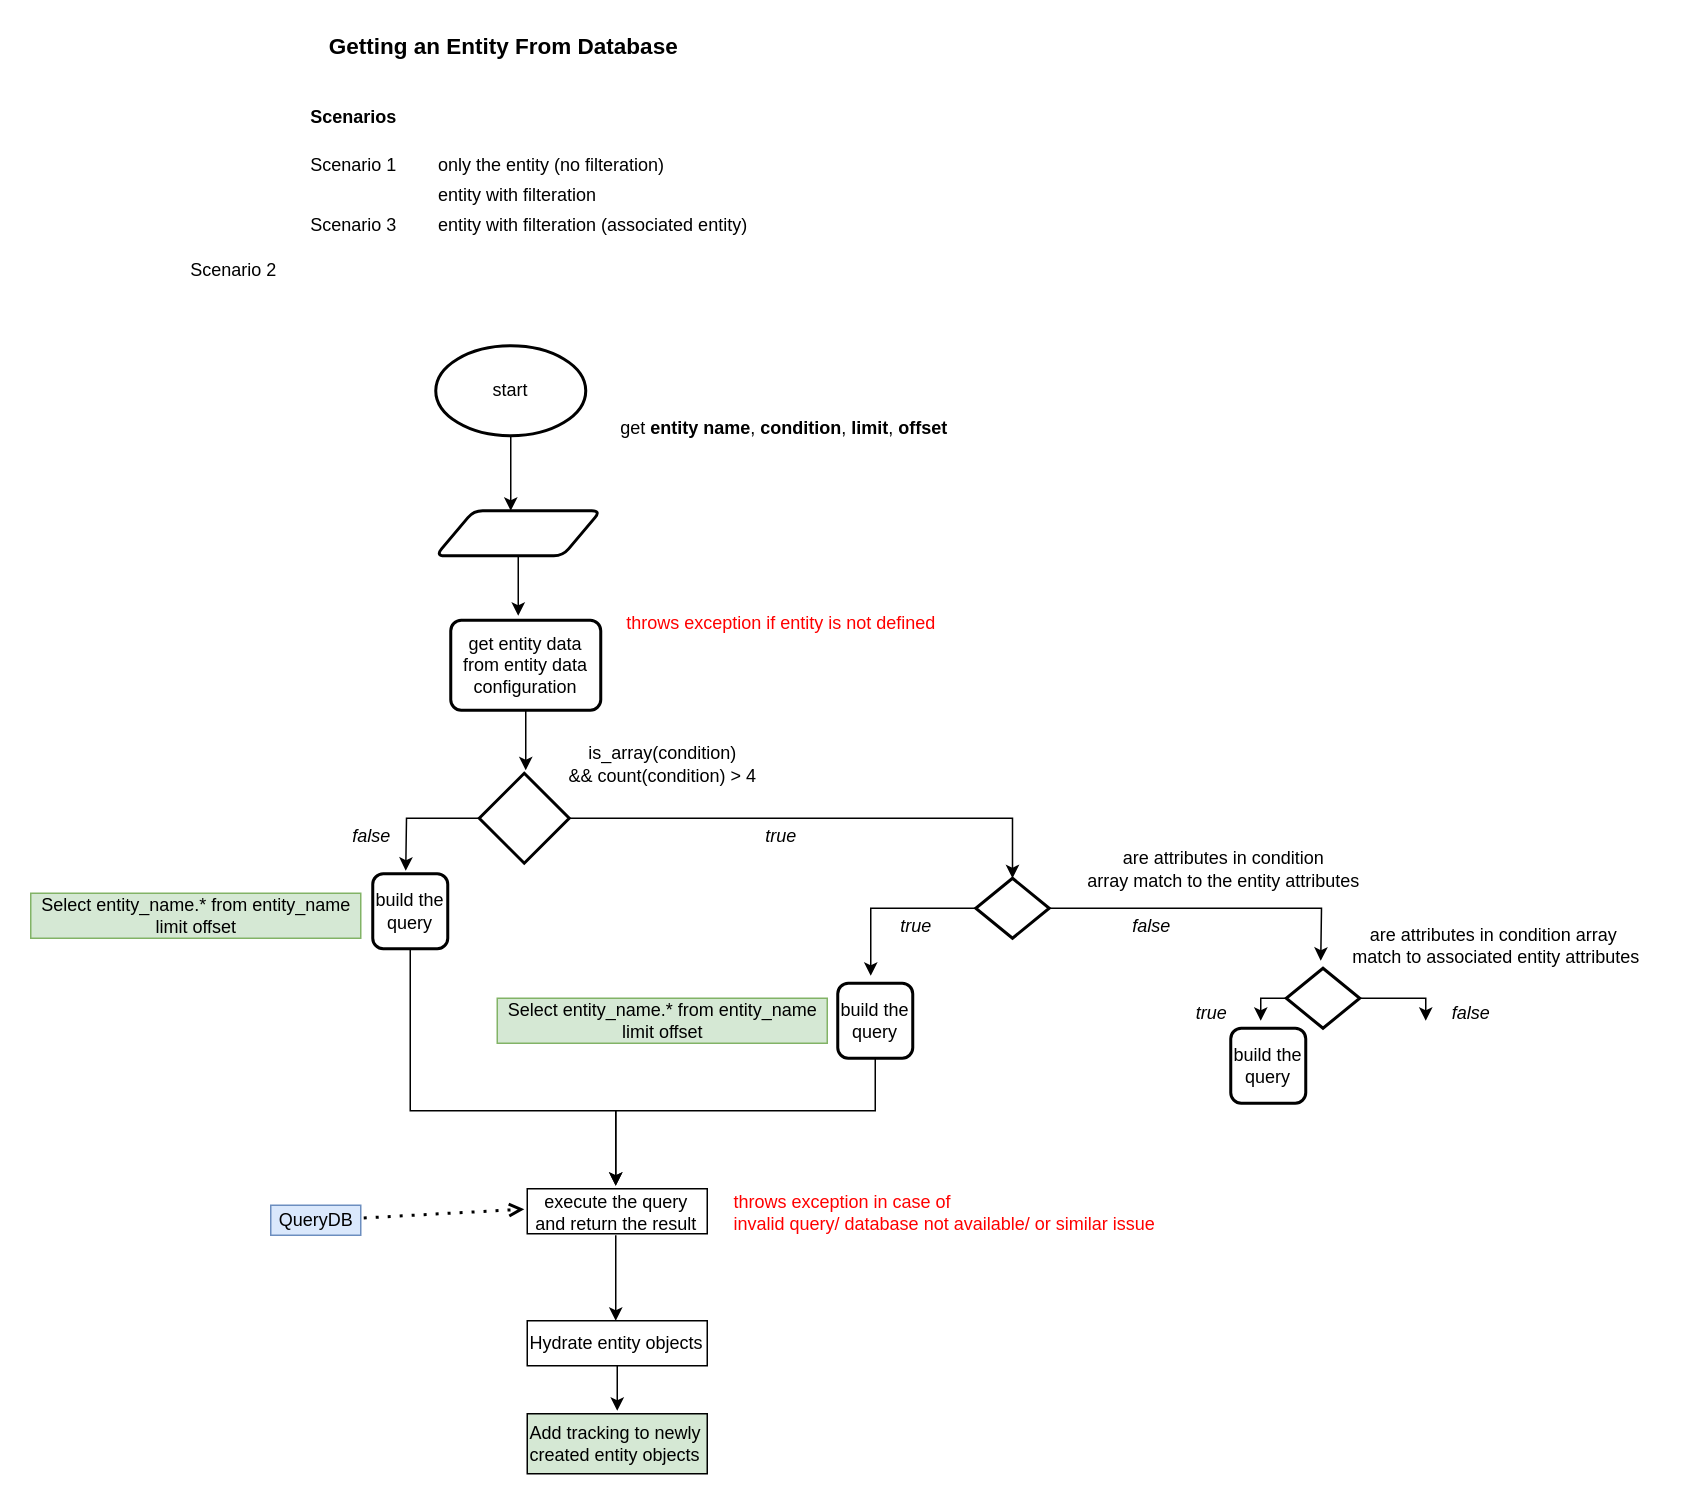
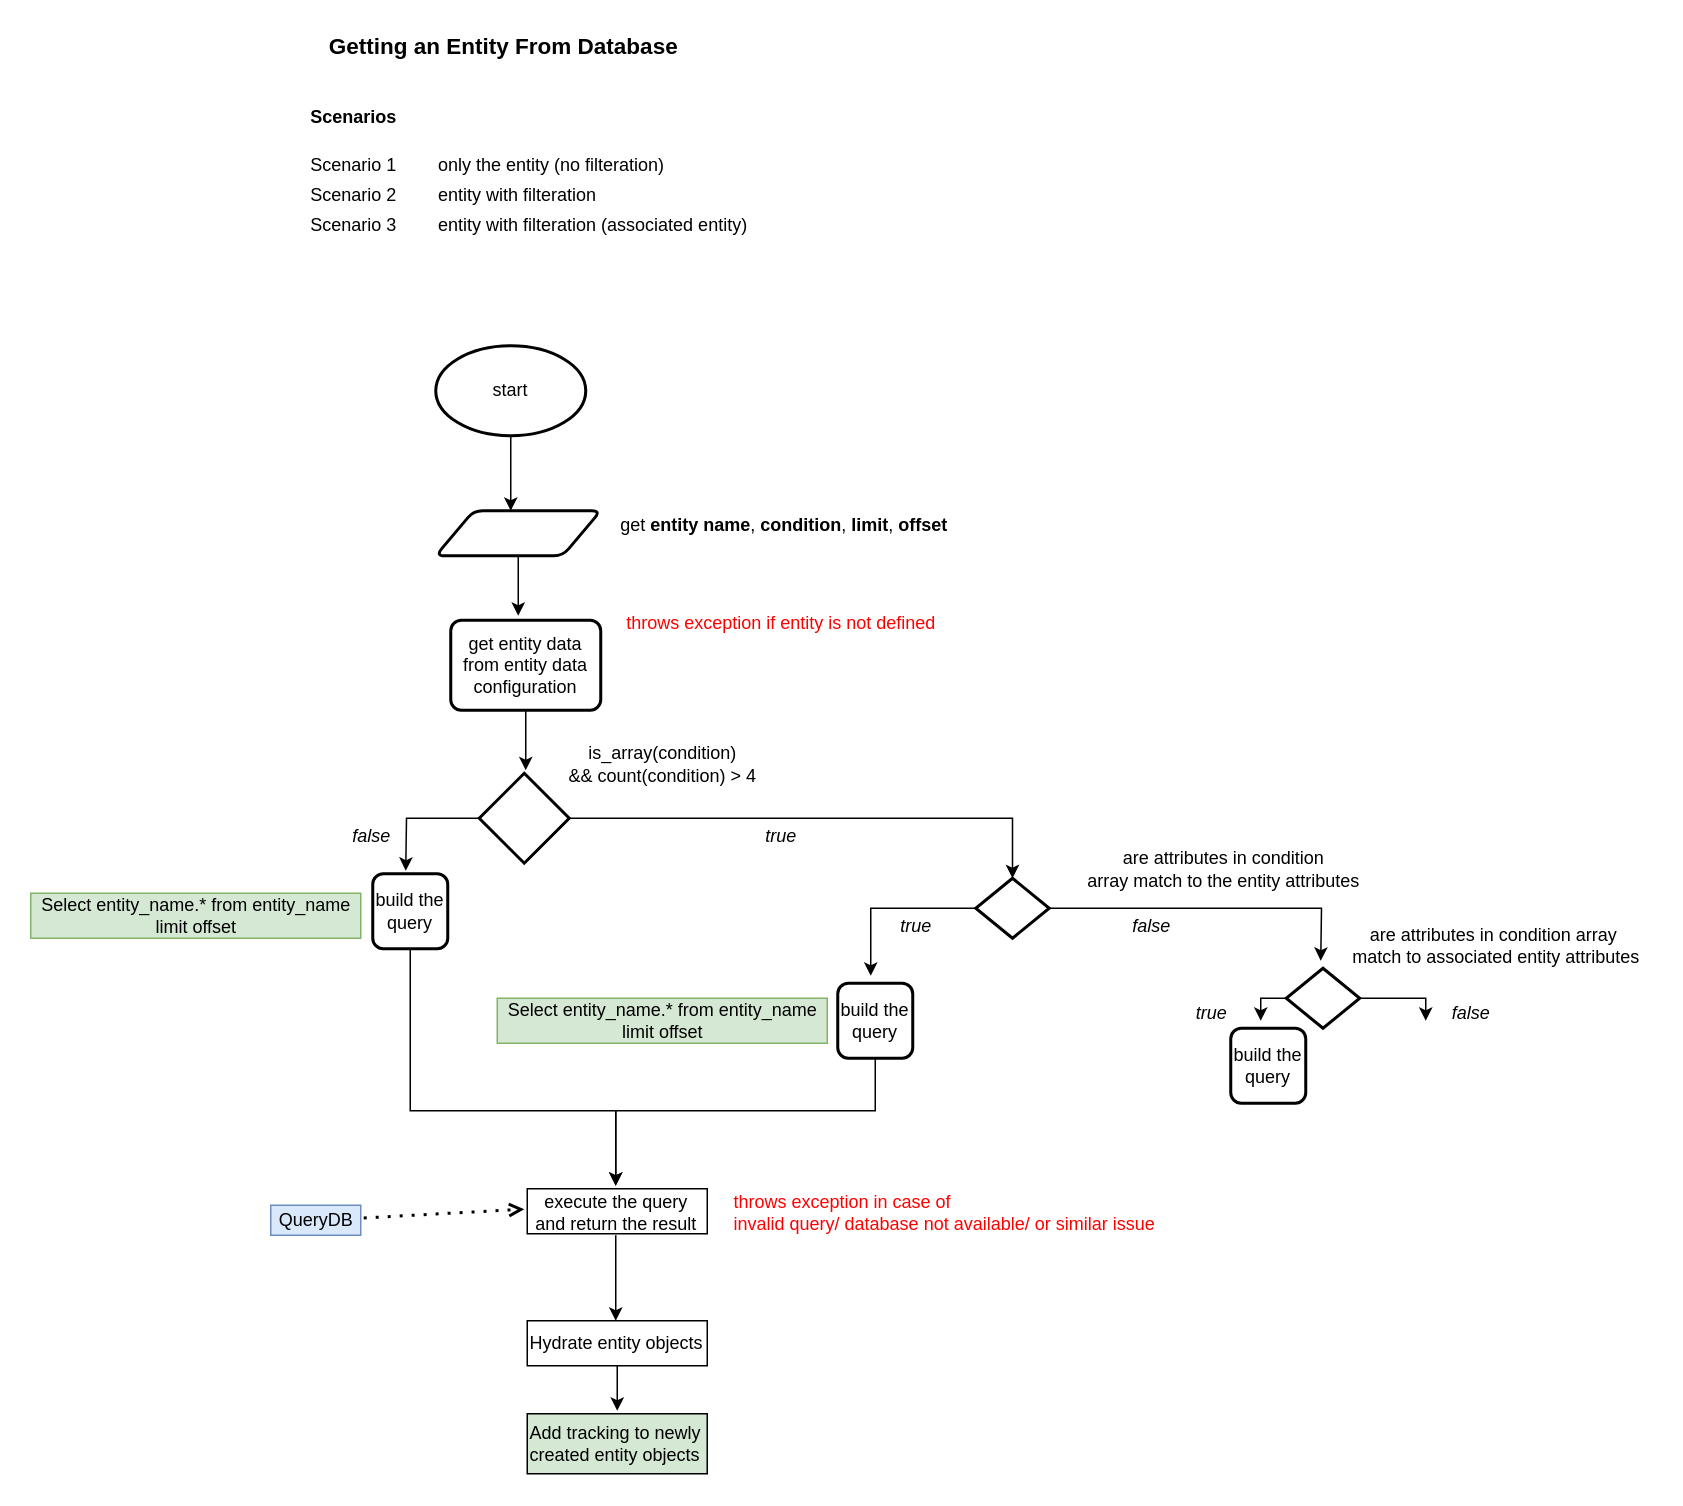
node "Scenario 2": moved (233, 271) -> (353, 196)
node "get entity name, condition, limit, offset": moved (784, 428) -> (784, 526)
